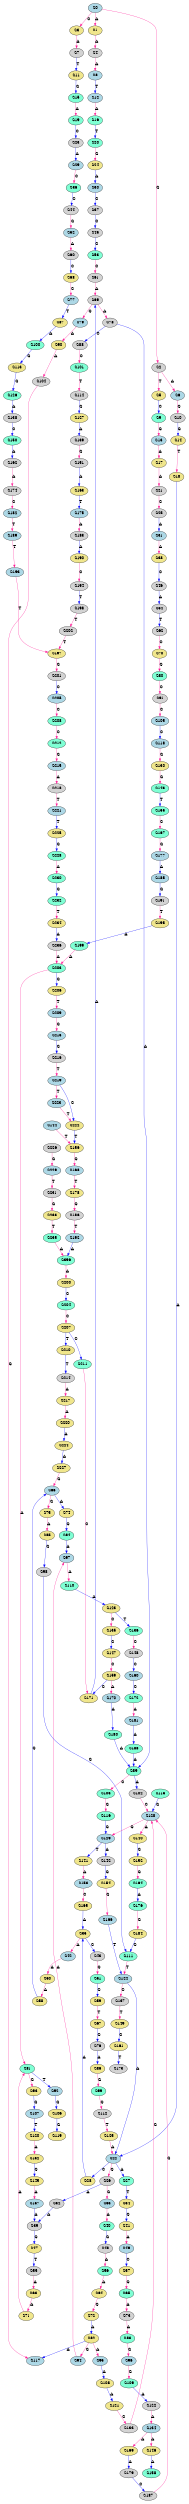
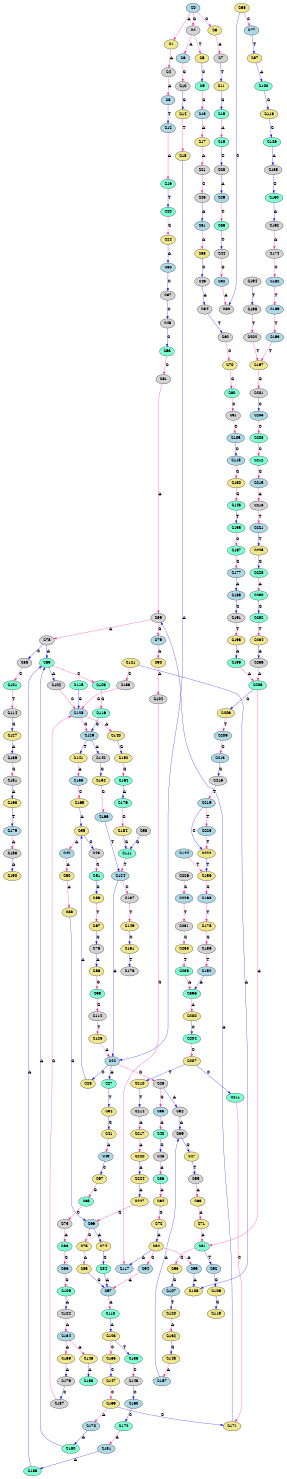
edge "S60" -> "S68": reversed
edge "S190" -> "S194": removed, label "C"
edge "S85" -> "S98": now "S85" -> "S97"
edge "S65" -> "S73": label "A" -> "C"
edge "S108" -> "S121": reversed
